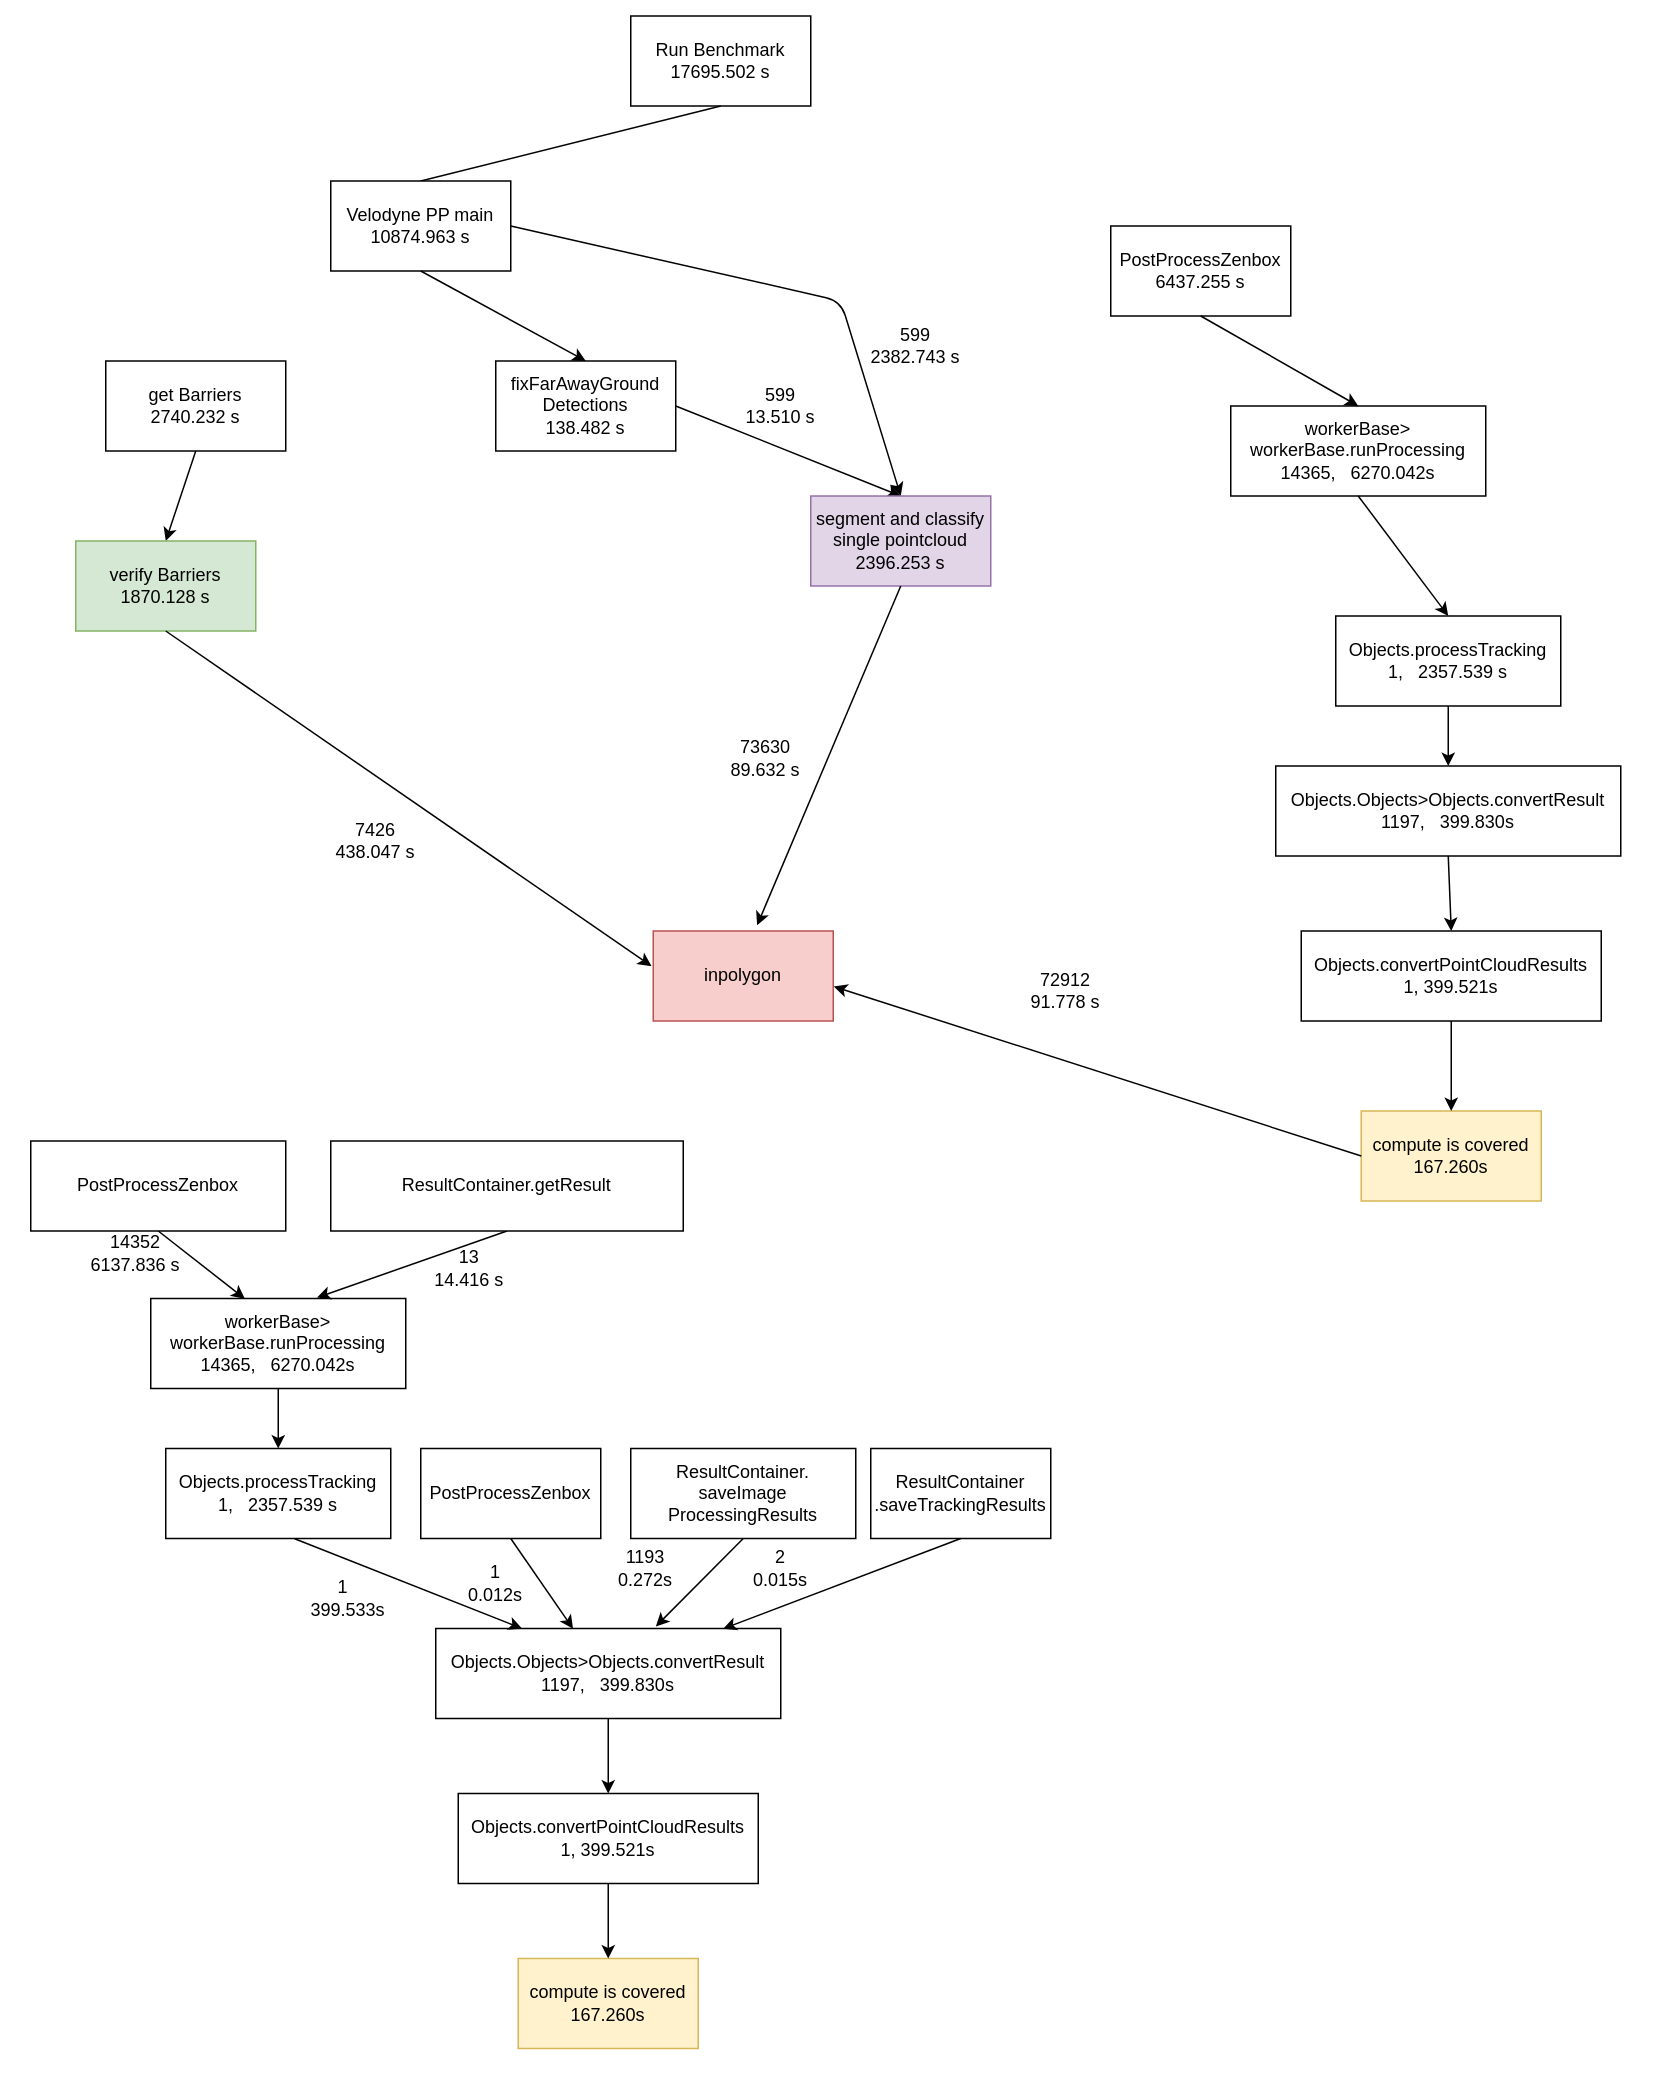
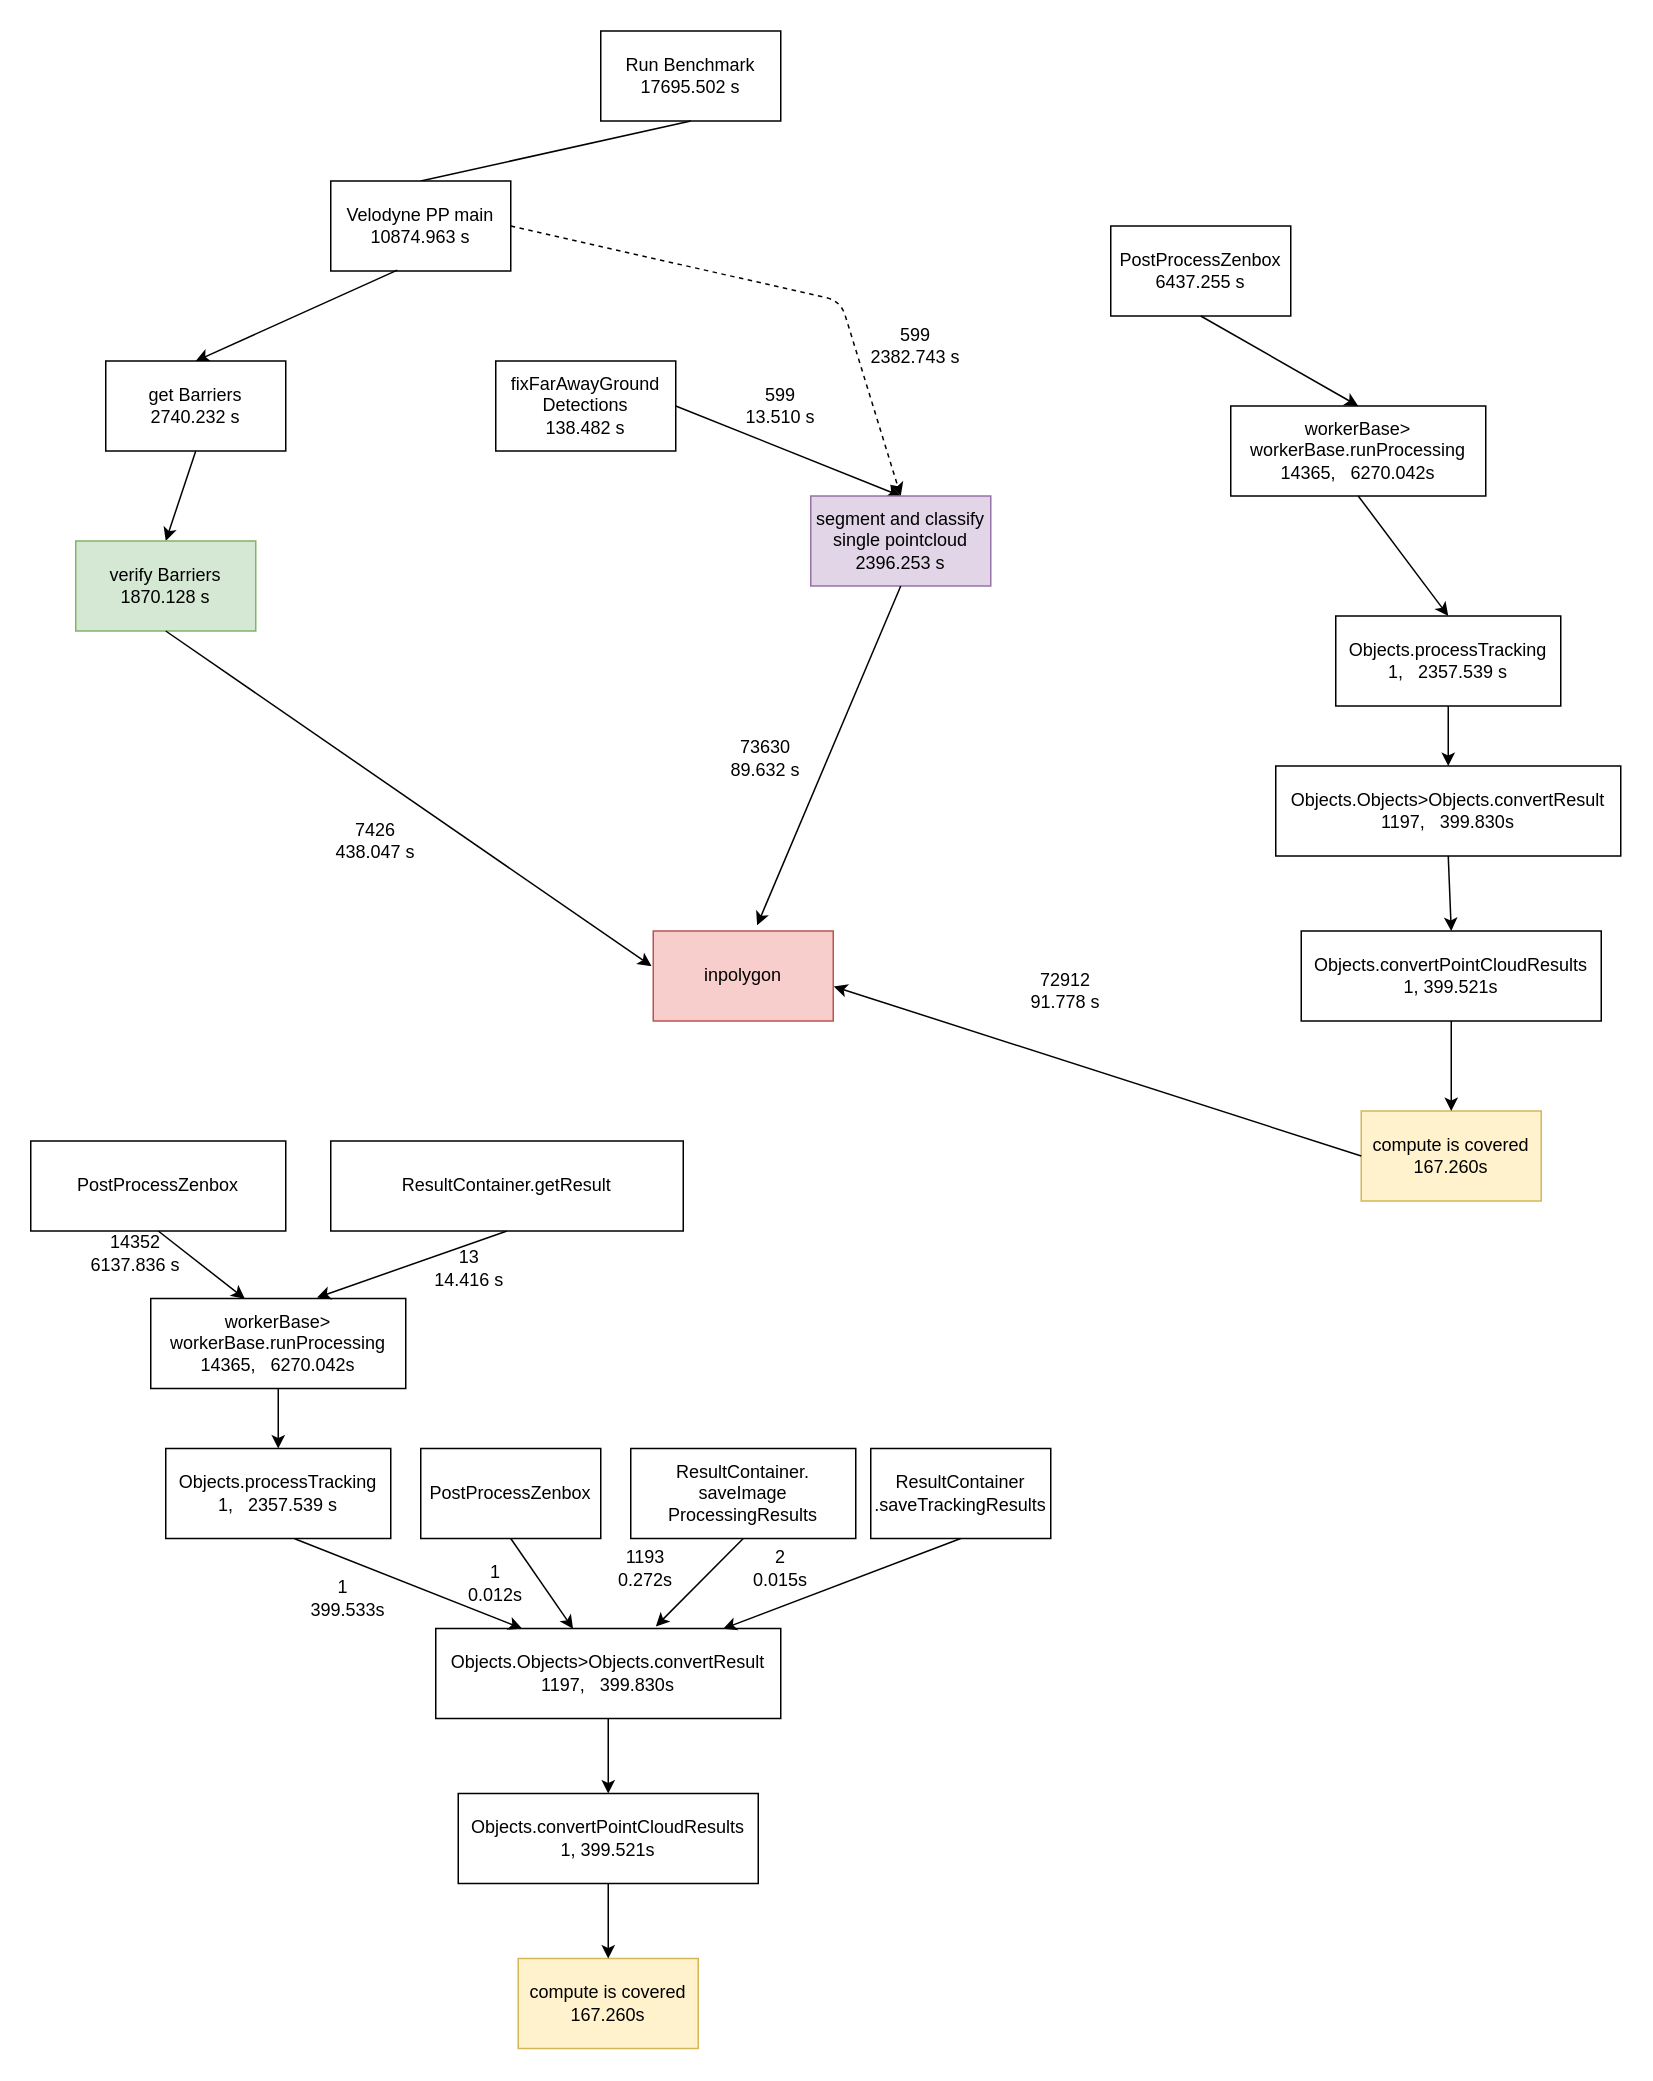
node "Run Benchmark 17695.502 s": moved (721, 61) -> (691, 76)
edge "Velodyne PP main 10874.963 s" -> "segment and classify single pointcloud 2396.253 s": style solid -> dashed
edge "Velodyne PP main 10874.963 s" -> "fixFarAwayGround Detections 138.482 s": removed
edge "Velodyne PP main 10874.963 s" -> "get Barriers 2740.232 s": added
